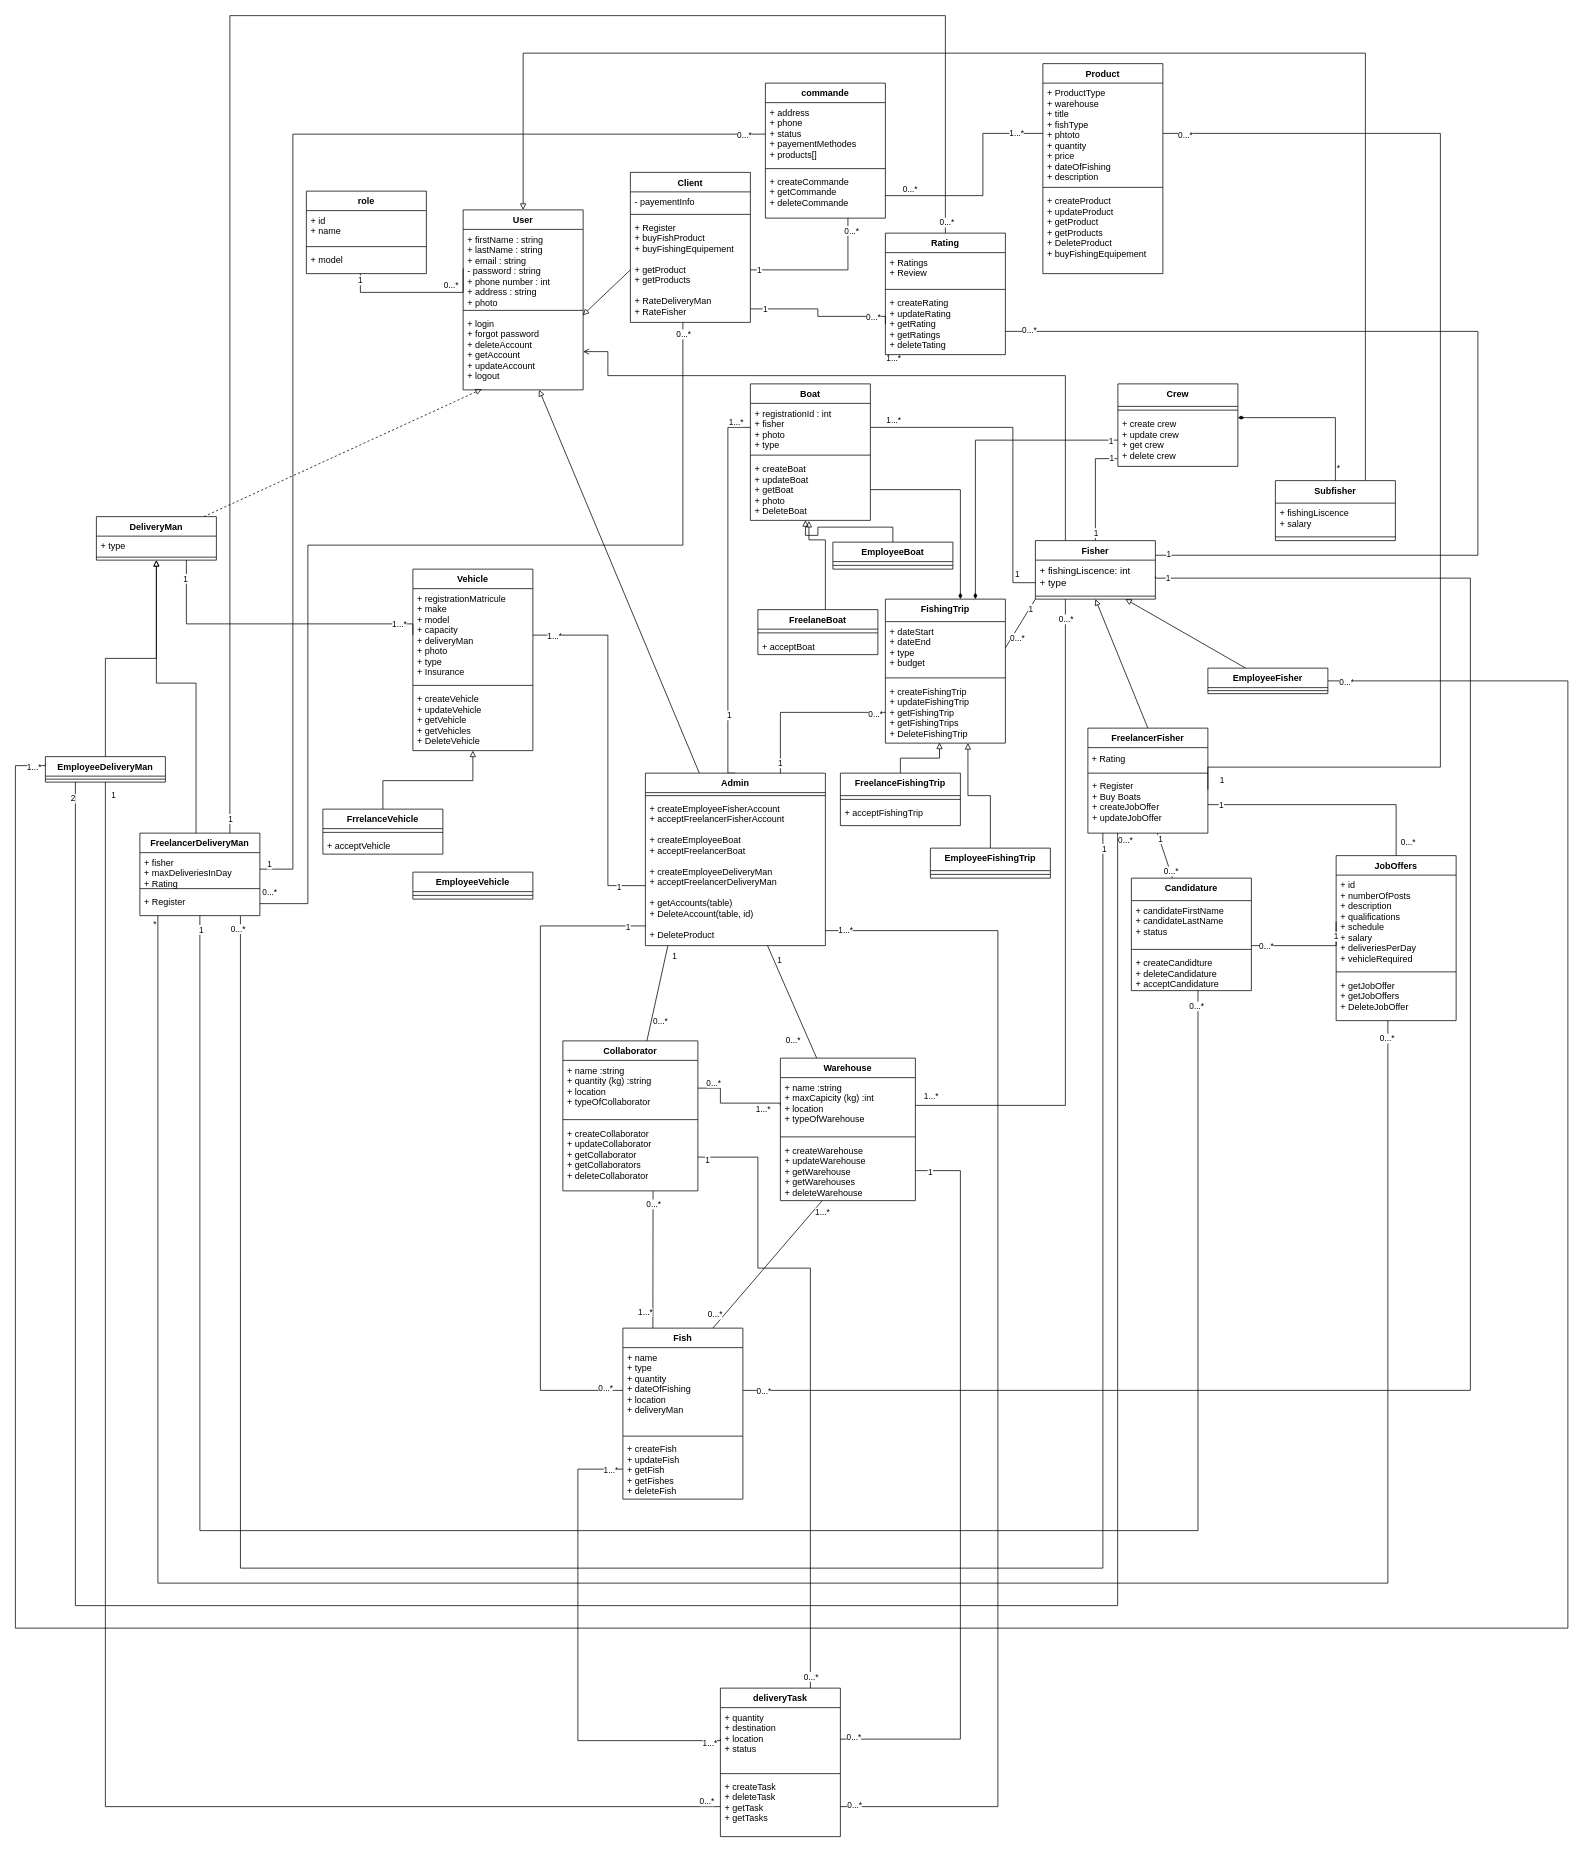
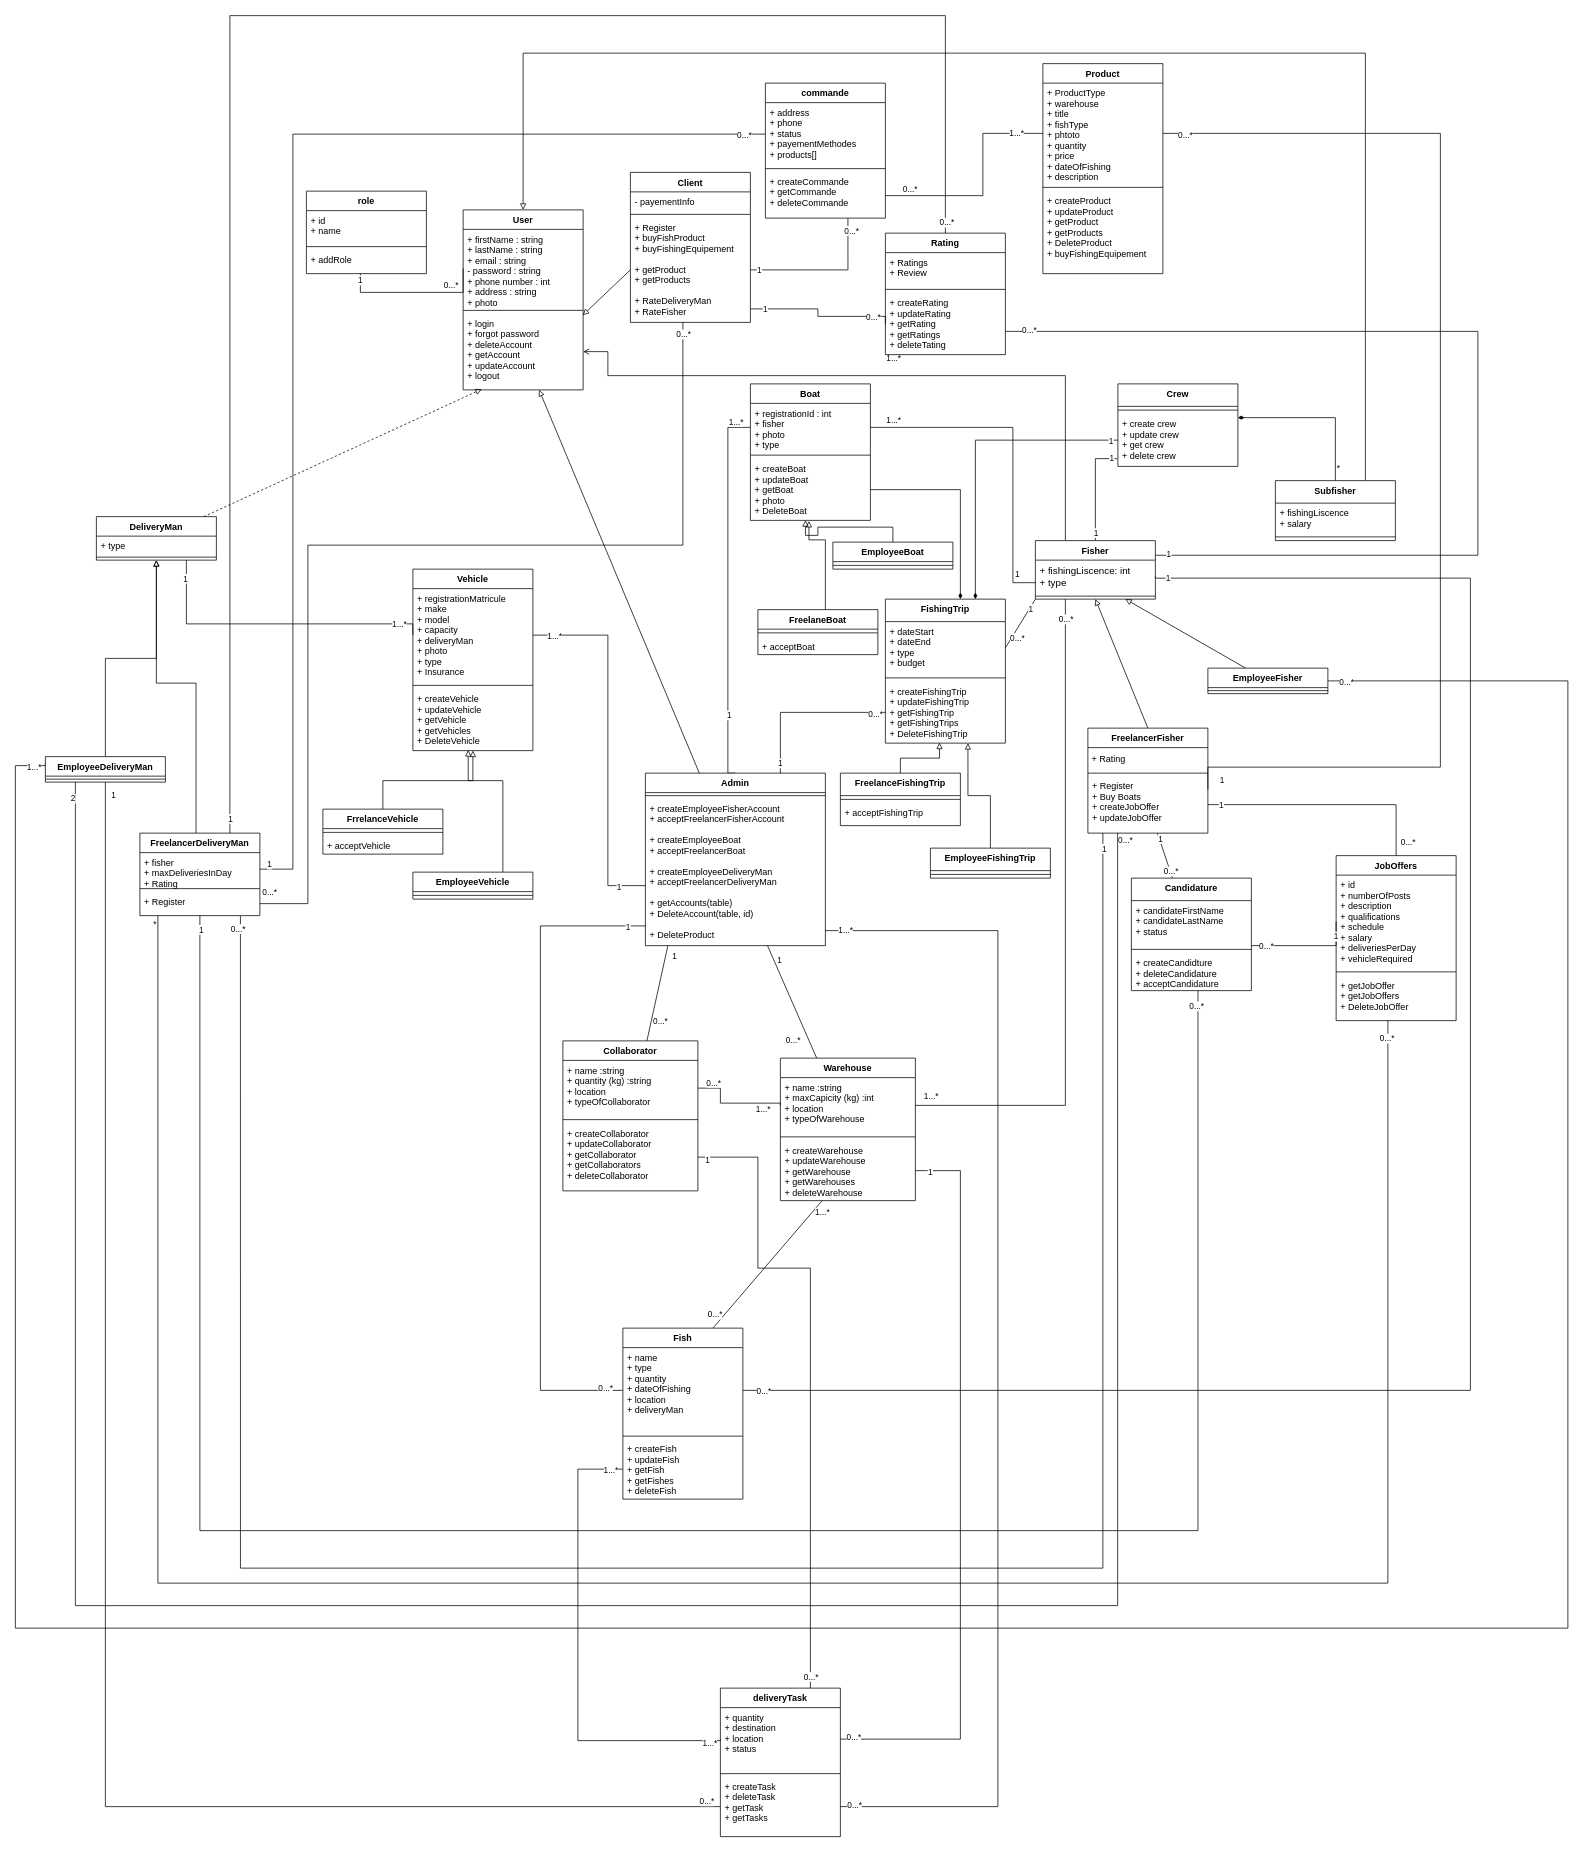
node "+ model": label "+ model" -> "+ addRole"
edge "EmployeeVehicle" -> "+ createVehicle + updateVehicle + getVehicle + getVehicles + DeleteVehicle": added
edge "+ createCollaborator + updateCollaborator + getCollaborator + getCollaborators + deleteCollaborator" -- "Fish": removed, labels "0...*", "1...*"
